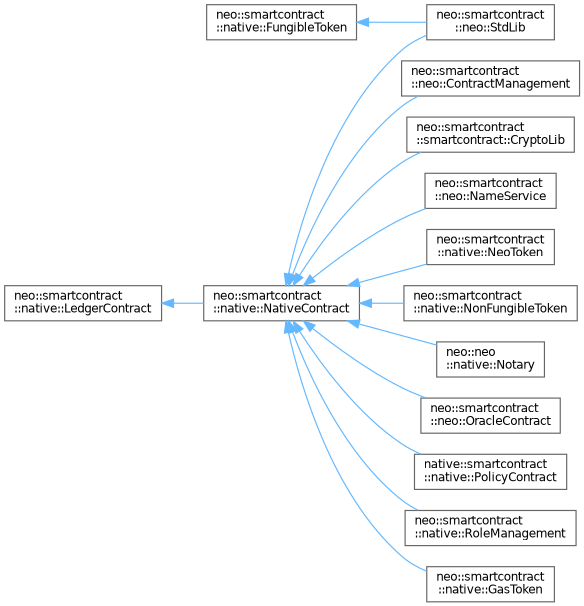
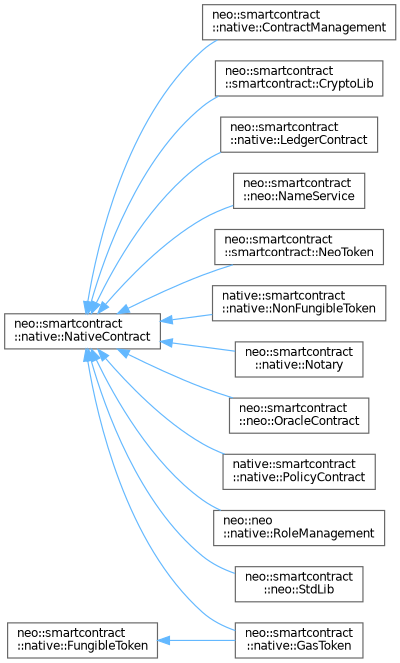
edge "neo::smartcontract ::neo::StdLib" -> "neo::smartcontract ::native::FungibleToken": now "neo::smartcontract ::native::GasToken" -> "neo::smartcontract ::native::FungibleToken"
node "neo::smartcontract ::neo::ContractManagement": label "neo::smartcontract ::neo::ContractManagement" -> "neo::smartcontract ::native::ContractManagement"
node "neo::smartcontract ::native::NeoToken": label "neo::smartcontract ::native::NeoToken" -> "neo::smartcontract ::smartcontract::NeoToken"
edge "neo::smartcontract ::native::NativeContract" -> "neo::smartcontract ::native::LedgerContract": reversed
node "neo::smartcontract ::native::NonFungibleToken": label "neo::smartcontract ::native::NonFungibleToken" -> "native::smartcontract ::native::NonFungibleToken"
node "neo::neo ::native::Notary": label "neo::neo ::native::Notary" -> "neo::smartcontract ::native::Notary"
node "neo::smartcontract ::native::RoleManagement": label "neo::smartcontract ::native::RoleManagement" -> "neo::neo ::native::RoleManagement"
